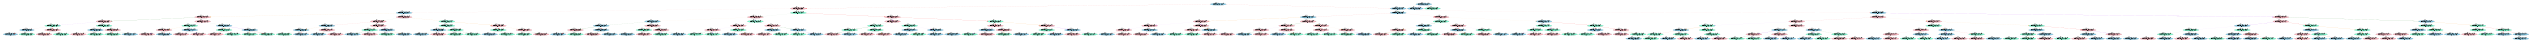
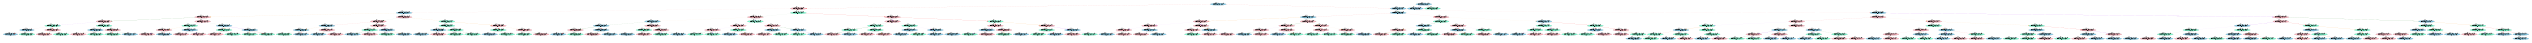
node "Node{data=[7830, 7830]}": removed
